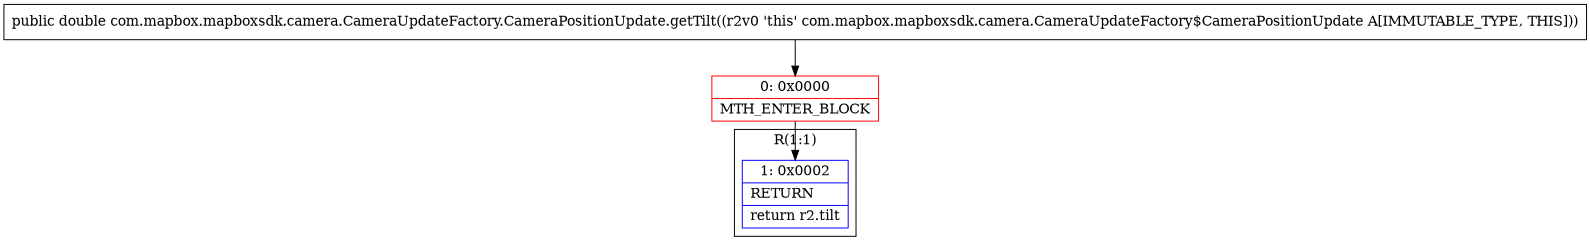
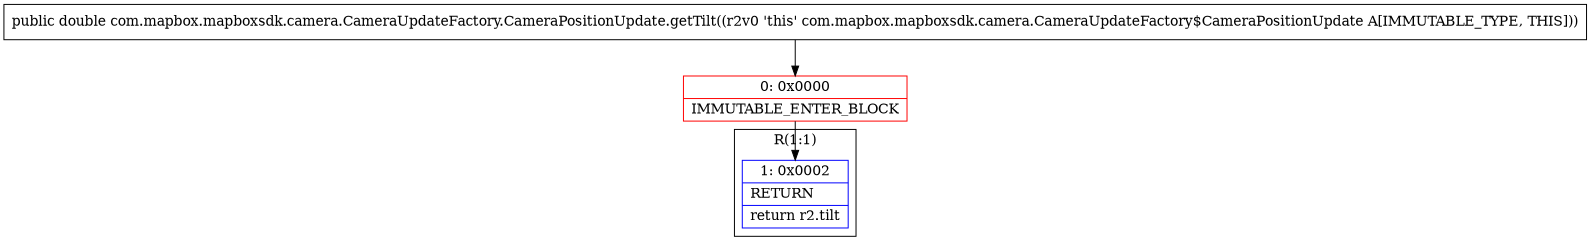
node "0: 0x0000": text "MTH_ENTER_BLOCK" -> "IMMUTABLE_ENTER_BLOCK"
